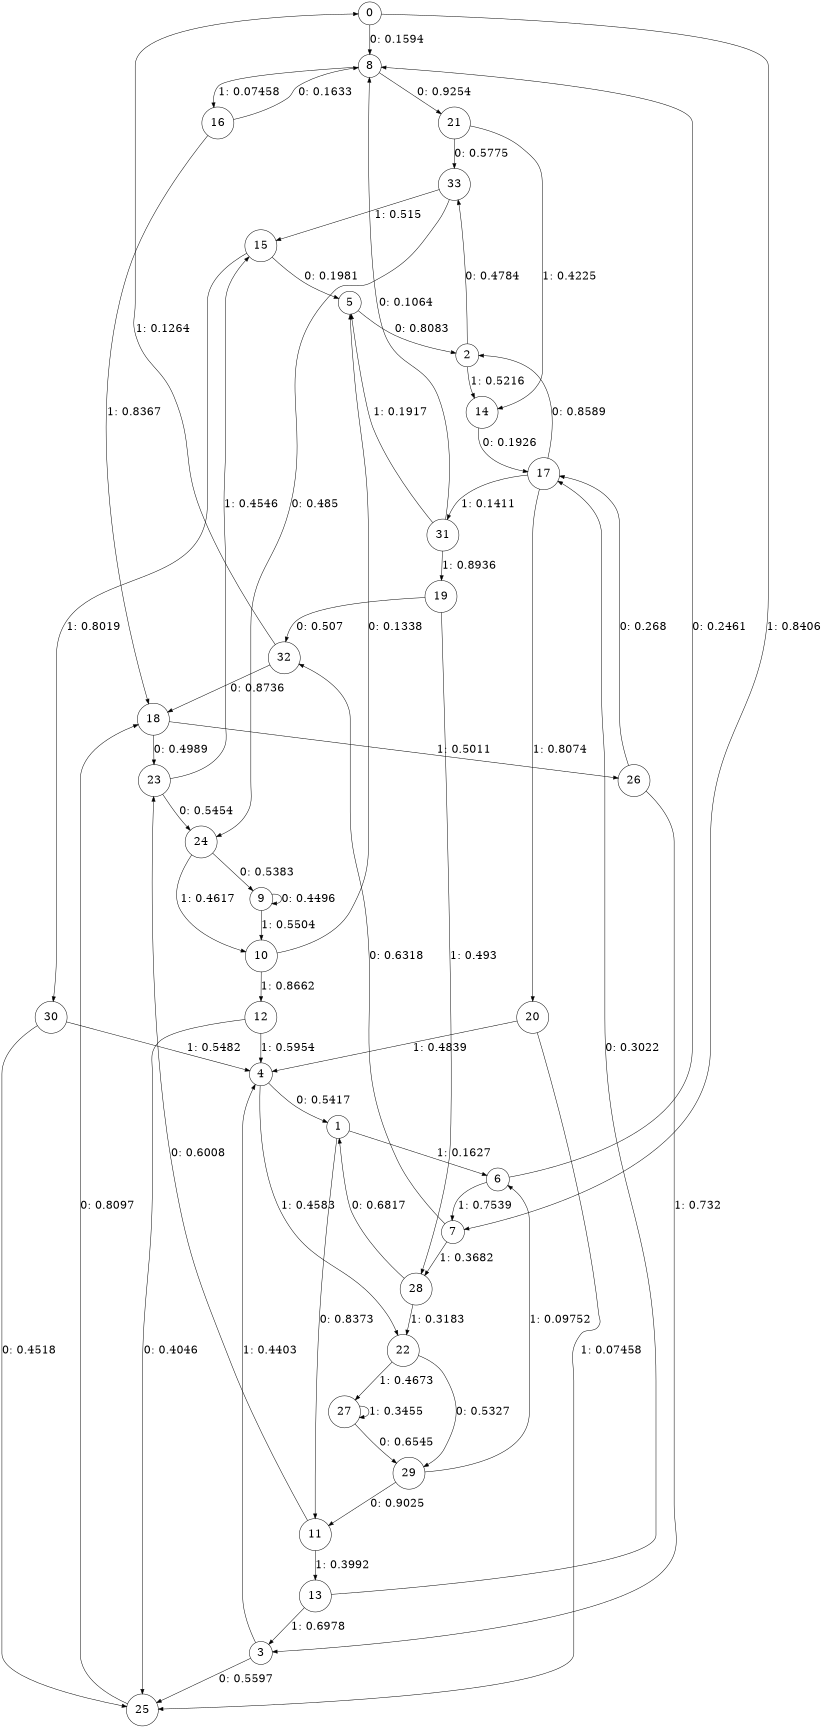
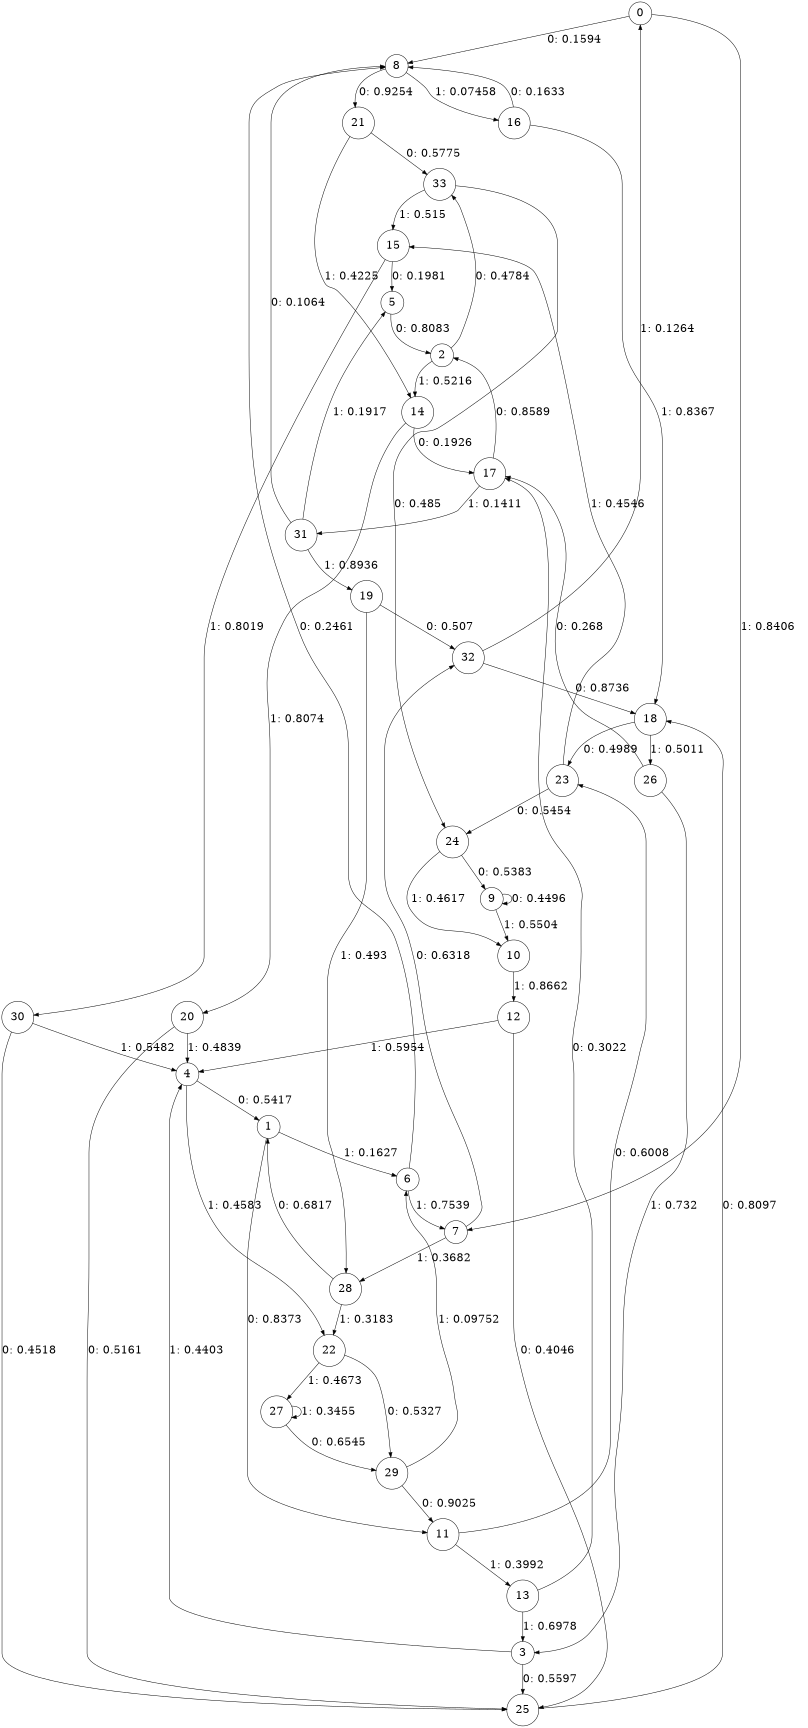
edge "10" -> "5": removed, label "0: 0.1338"
edge "17" -> "20": now "14" -> "20"
edge "20" -> "25": label "1: 0.07458  " -> "0: 0.5161   "
